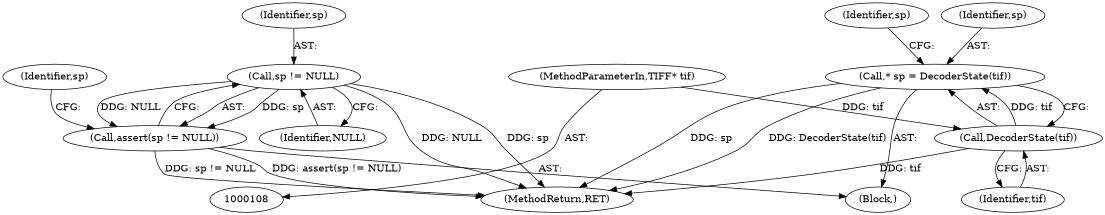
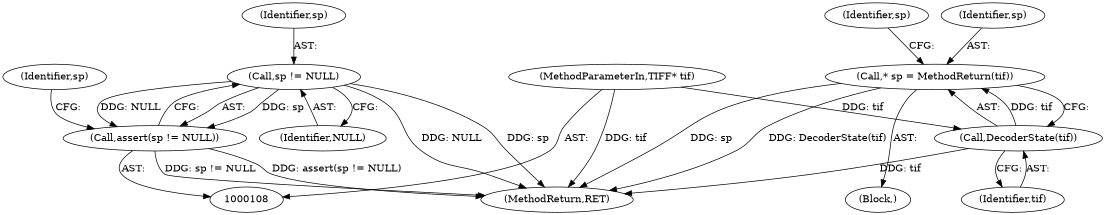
node "(Call,* sp = DecoderState(tif))": label "(Call,* sp = DecoderState(tif))" -> "(Call,* sp = MethodReturn(tif))"
edge "(MethodParameterIn,TIFF* tif)" -> "(MethodReturn,RET)": added, label "DDG: tif"
edge "(Call,assert(sp != NULL))" -> "(Block,)": now "(Call,assert(sp != NULL))" -> "1000108"
